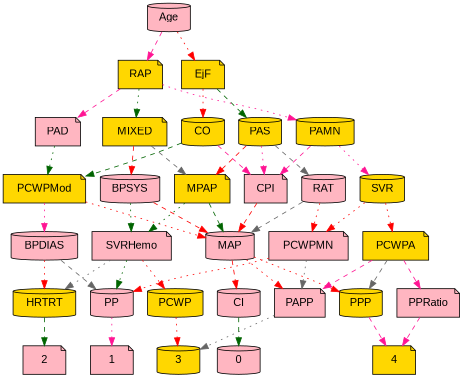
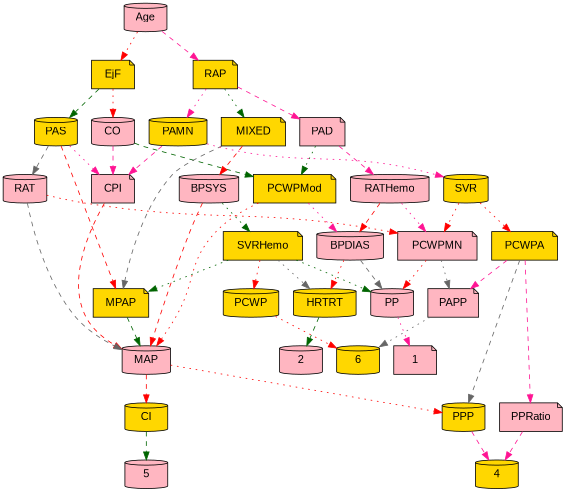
node "CO": fillcolor gold -> lightpink
node "RATHemo": added
edge "MPAP" -> "SVRHemo": reversed
node "SVRHemo": fillcolor lightpink -> gold
edge "MAP" -> "PAPP": removed
node "CI": fillcolor lightpink -> gold
node "2": shape note -> cylinder
node "3": label "3" -> "6"
node "0": label "0" -> "5"
node "4": shape note -> cylinder
